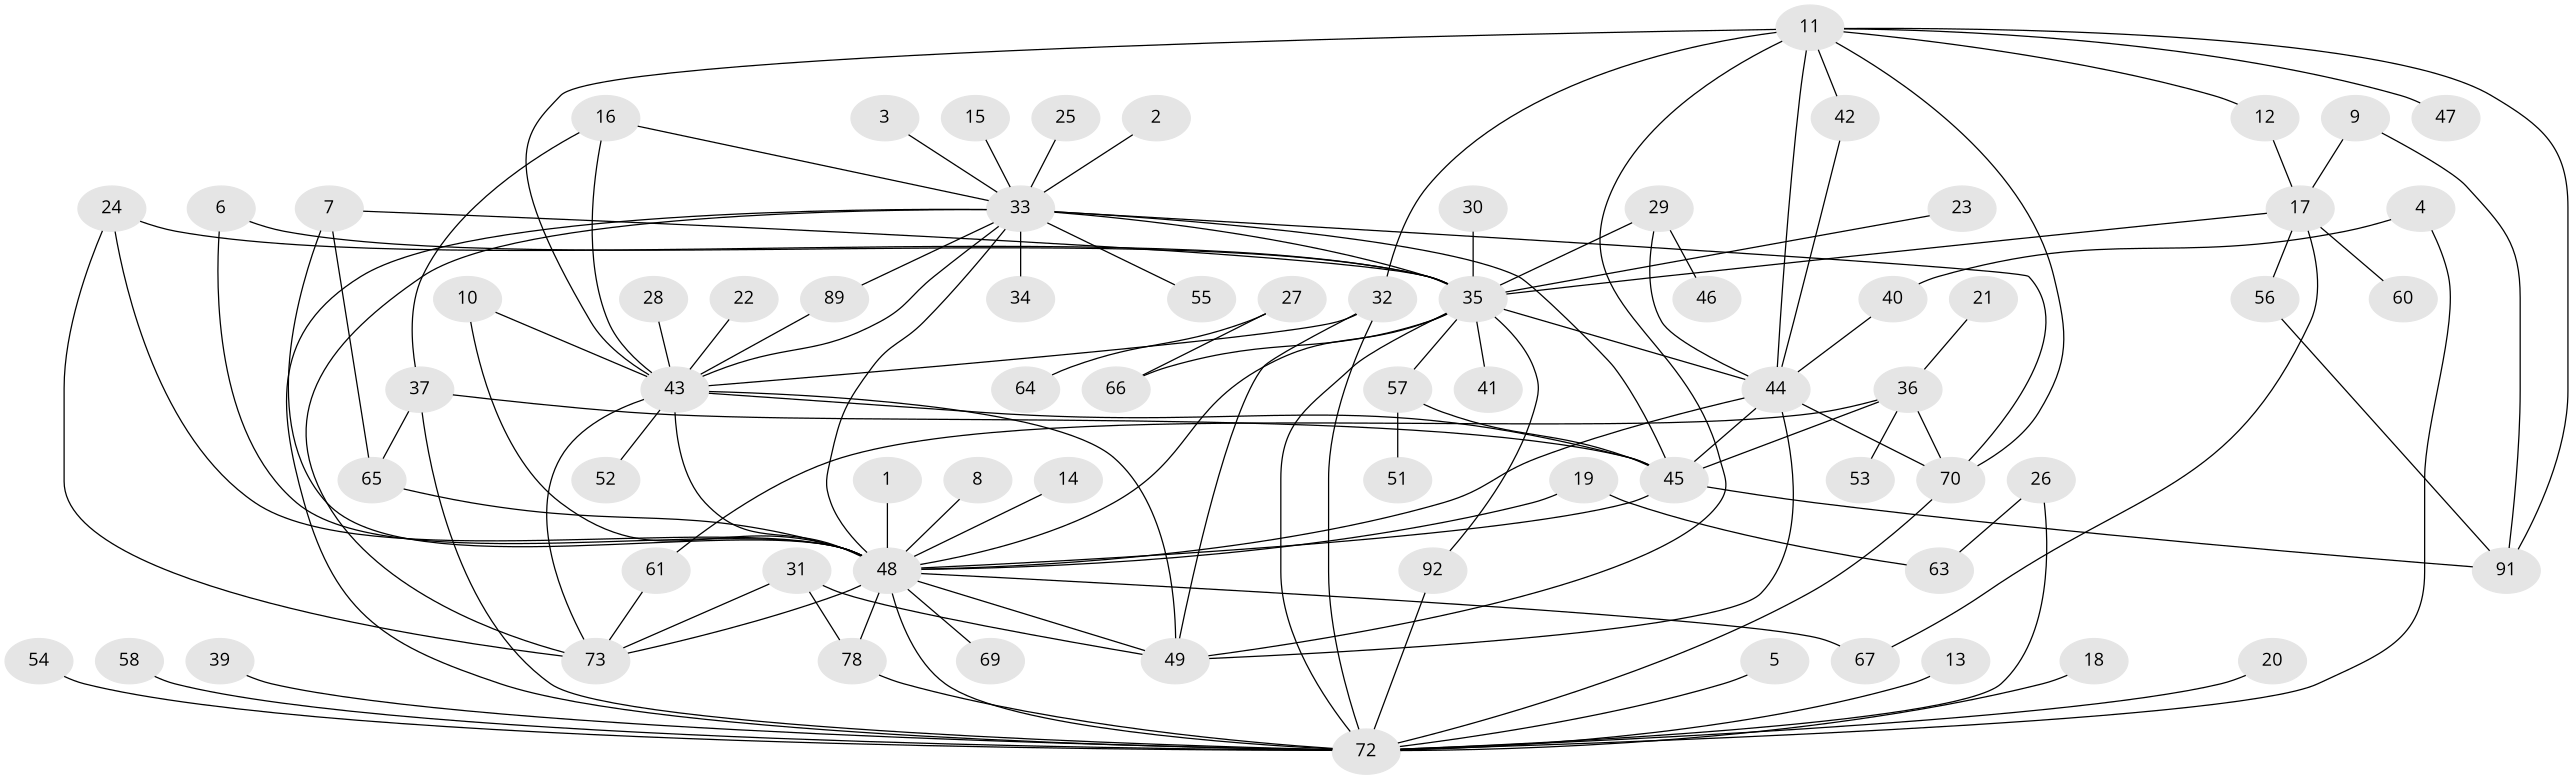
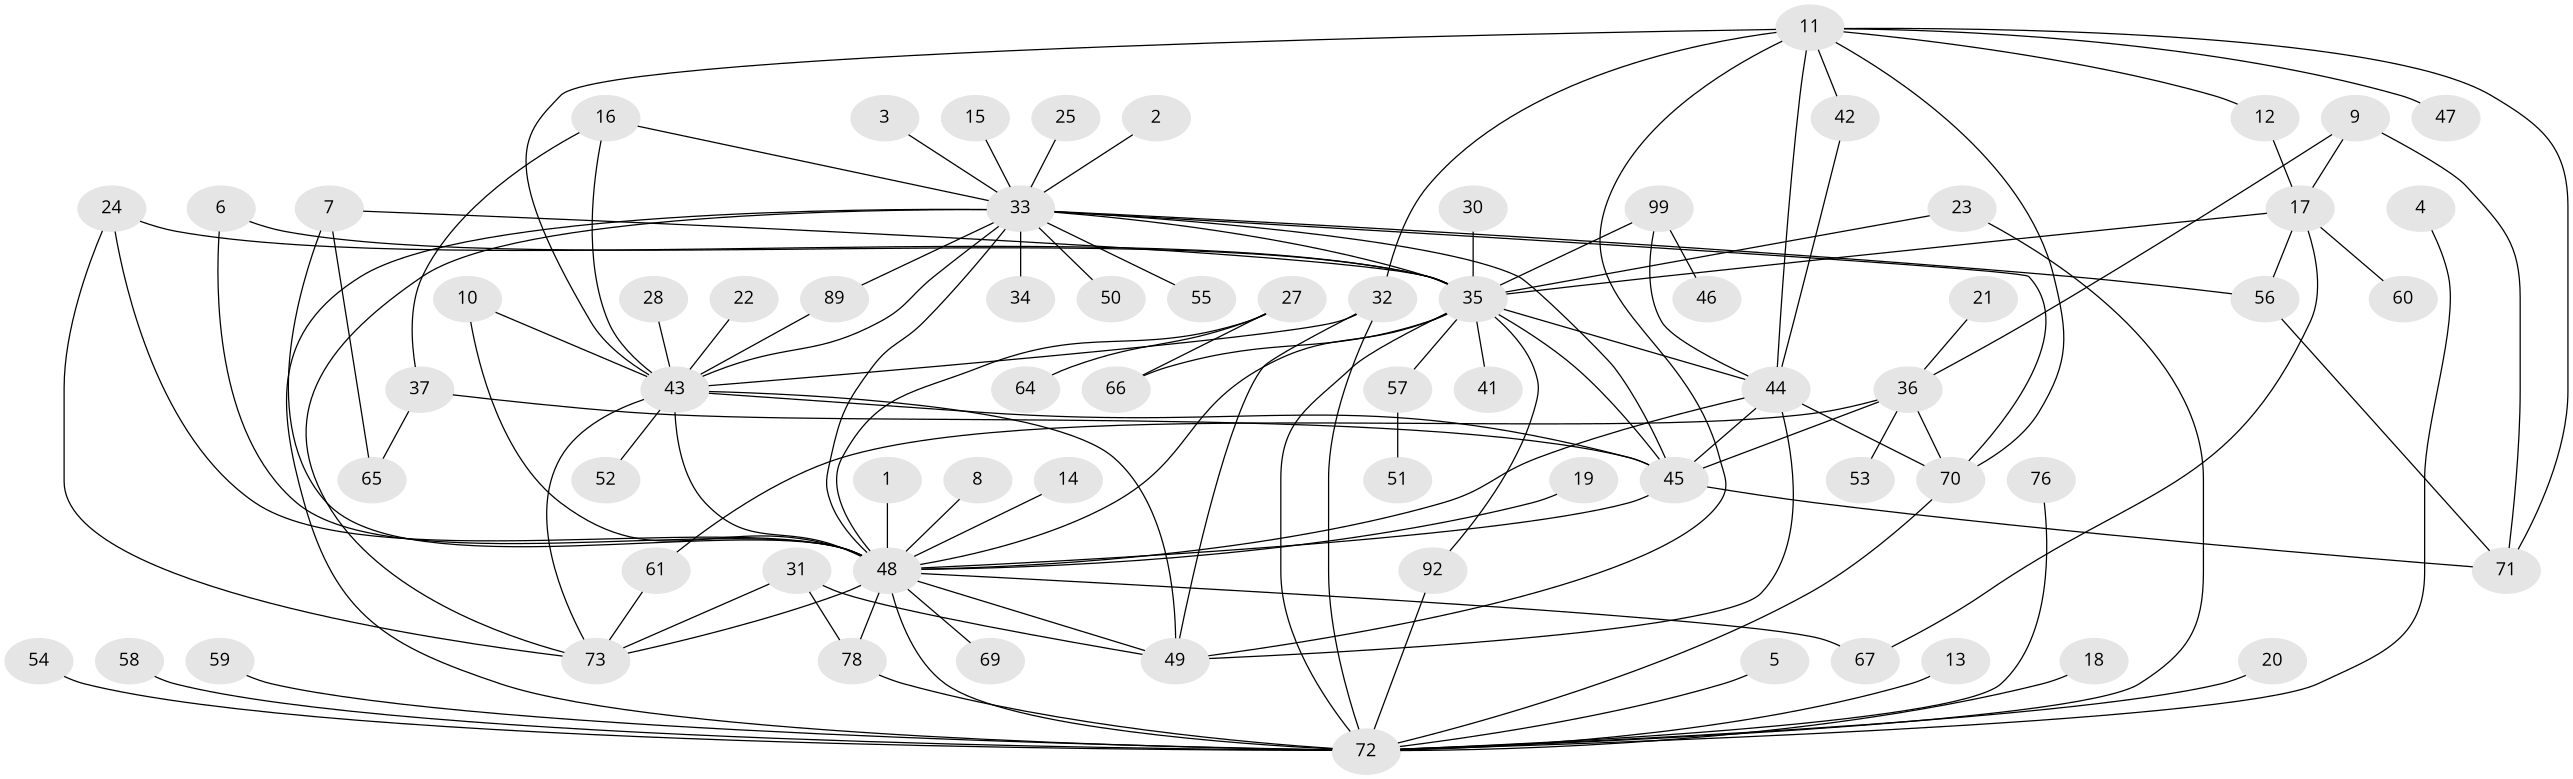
node "29": label "29" -> "99"
edge "33" -- "56": added
edge "9" -- "36": added
node "50": added
node "40": removed
edge "57" -- "45": now "35" -- "45"
node "26": label "26" -> "76"
edge "65" -- "48": now "27" -- "48"
node "63": removed
node "91": label "91" -> "71"
node "39": label "39" -> "59"
edge "37" -- "72": now "23" -- "72"
